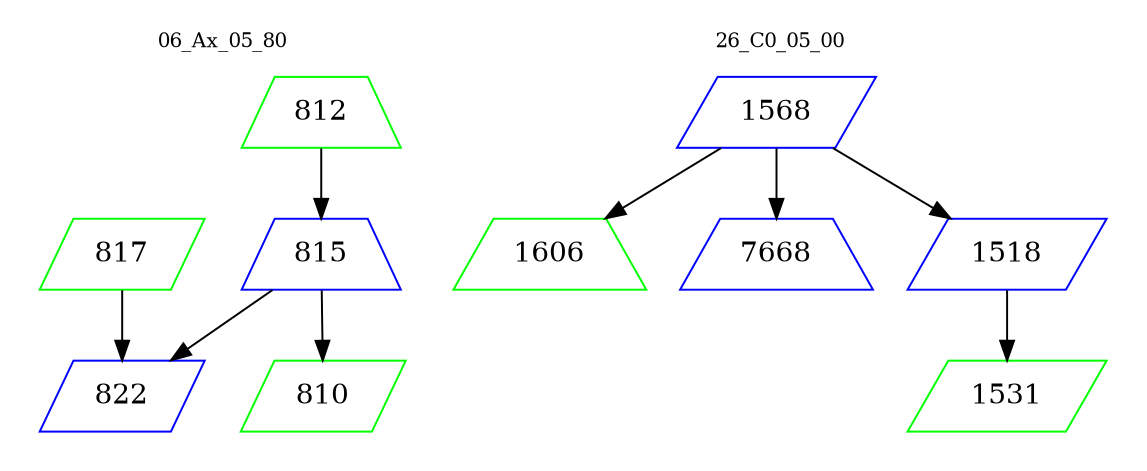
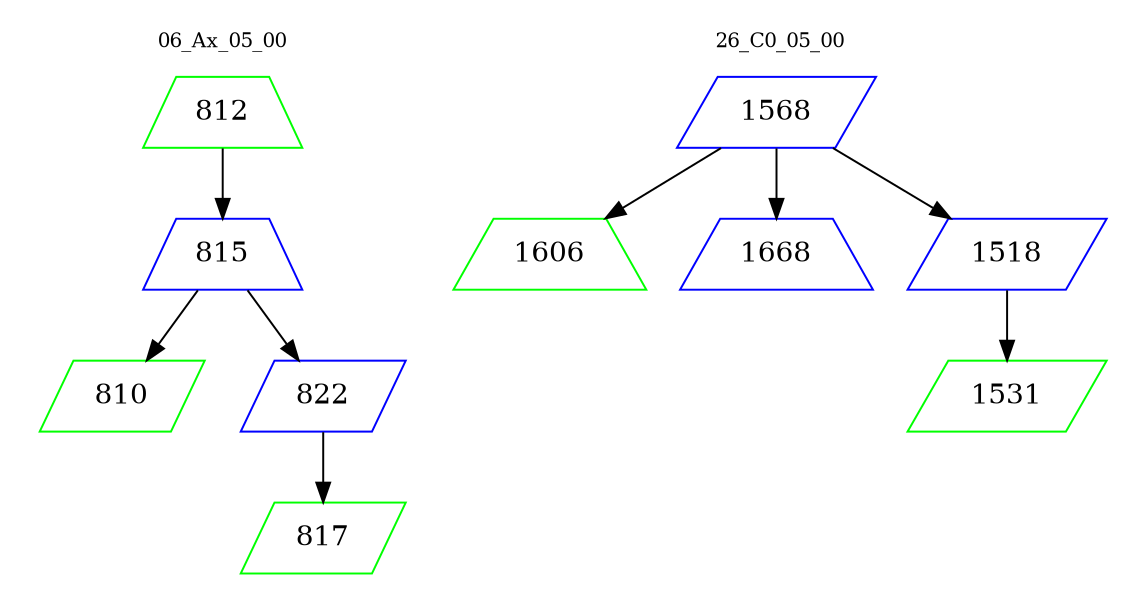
cluster "06_Ax_05_80": label "06_Ax_05_80" -> "06_Ax_05_00"
node "7668": label "7668" -> "1668"
edge "817" -> "822": reversed
